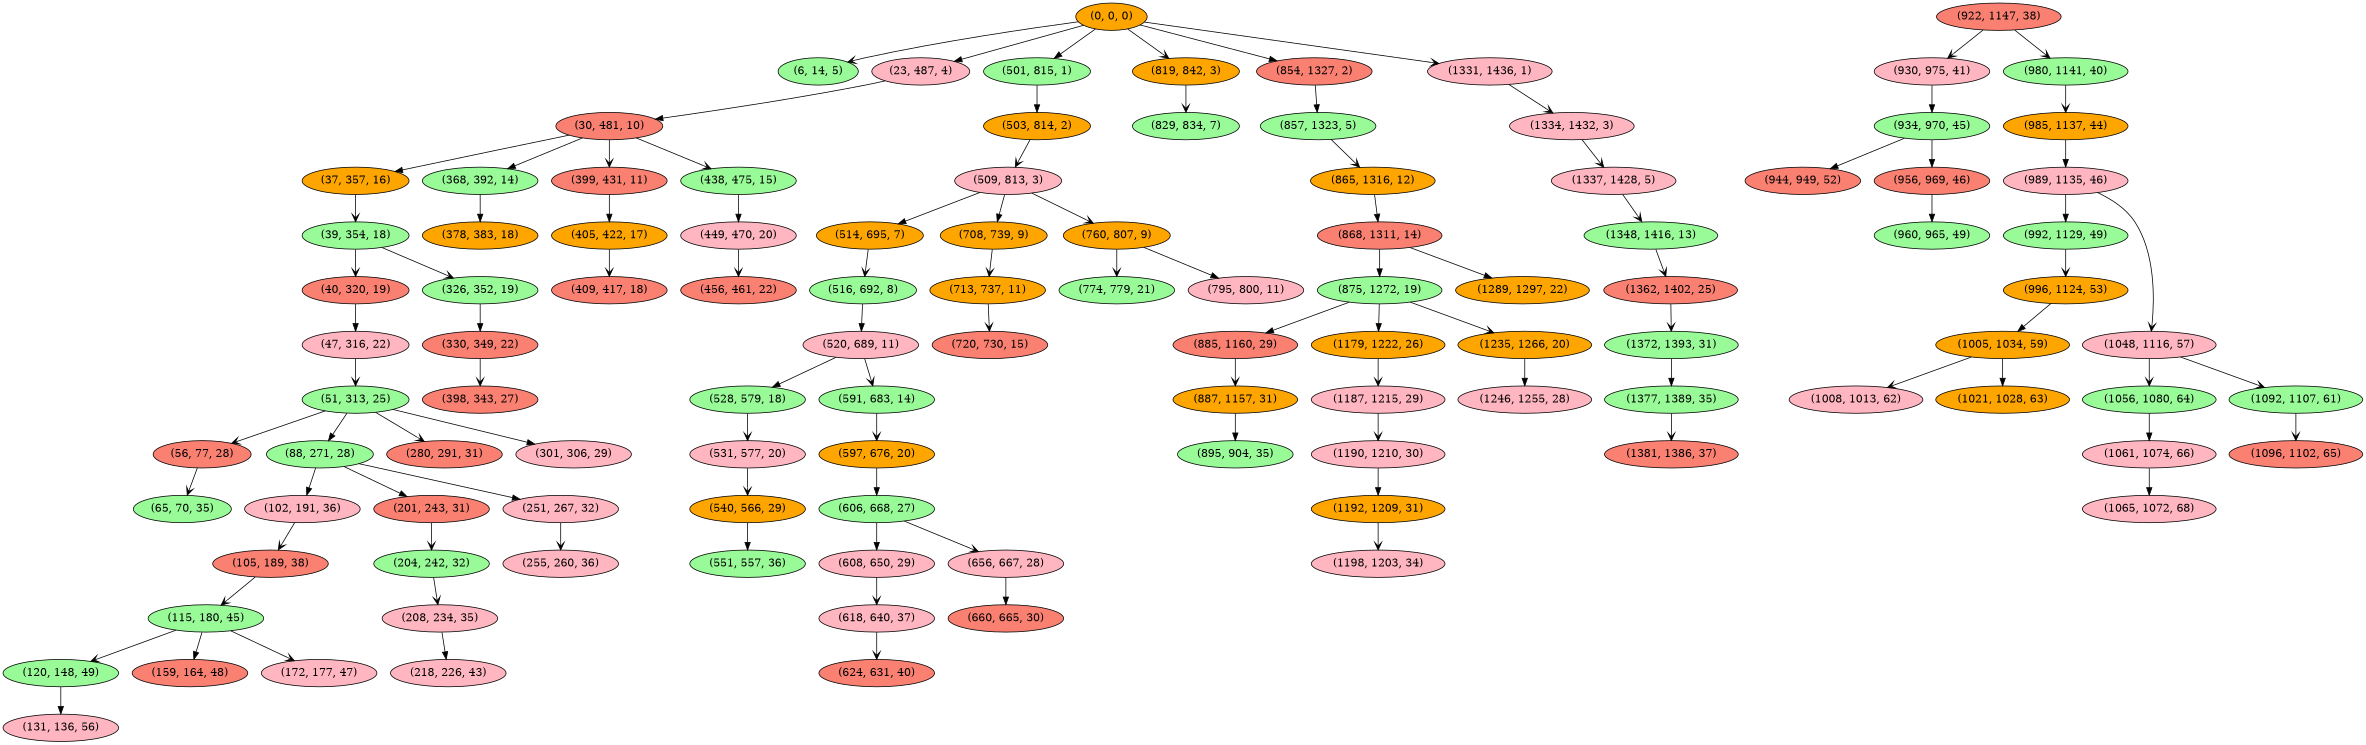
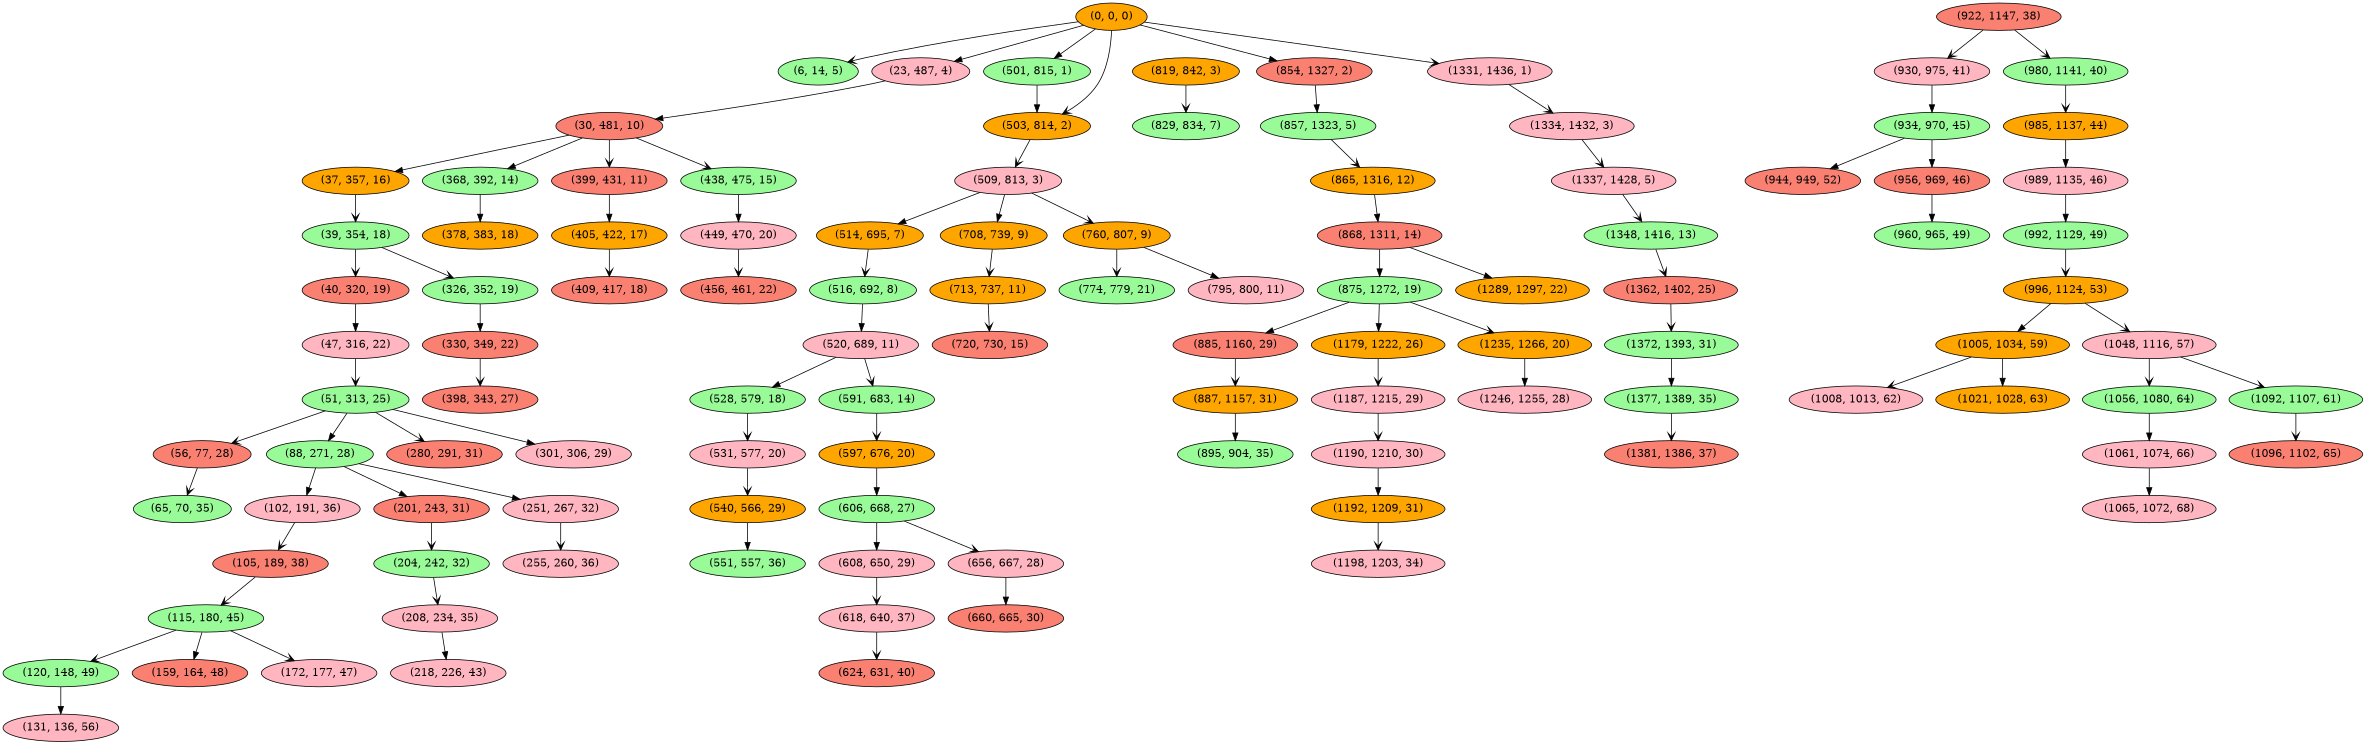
edge "(0, 0, 0)" -> "(819, 842, 3)": now "(0, 0, 0)" -> "(503, 814, 2)"
edge "(989, 1135, 46)" -> "(1048, 1116, 57)": now "(996, 1124, 53)" -> "(1048, 1116, 57)"
